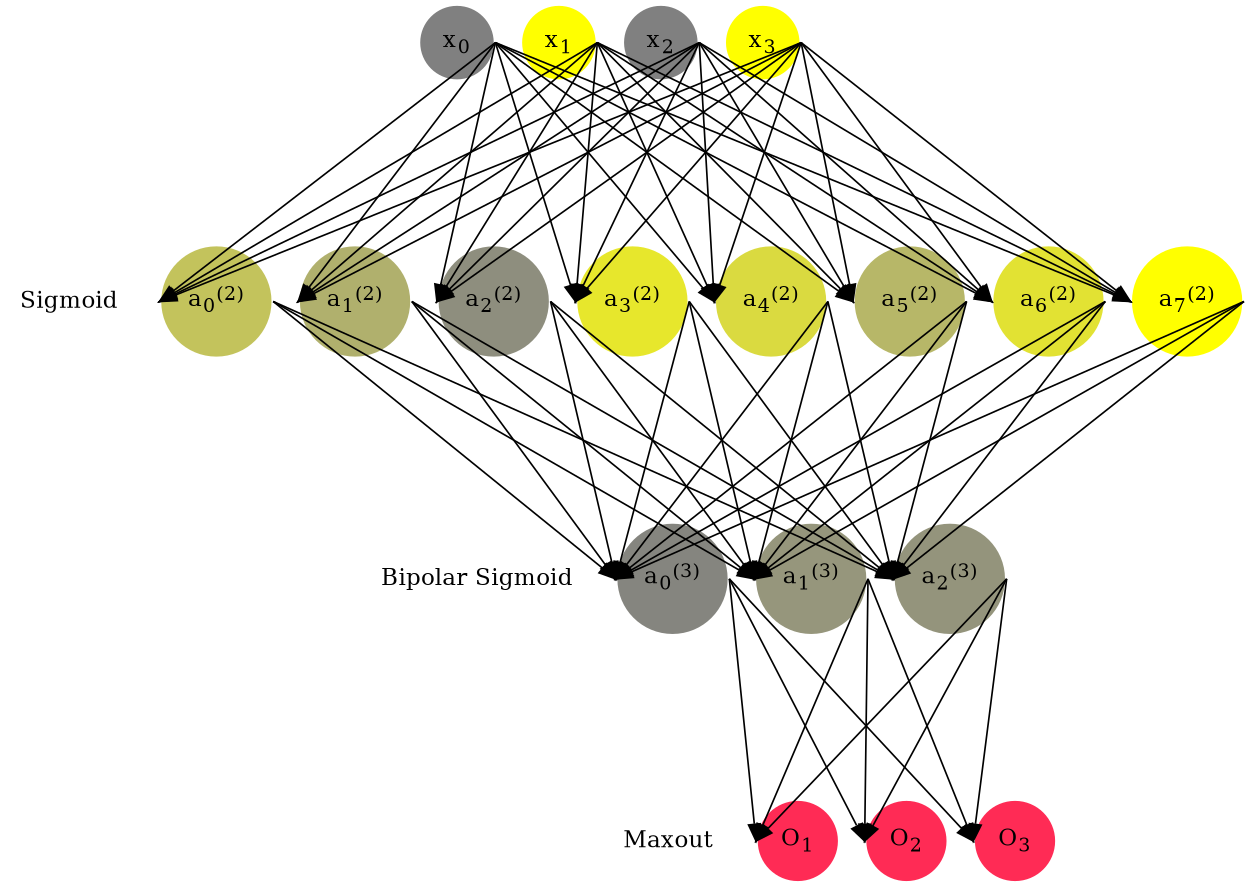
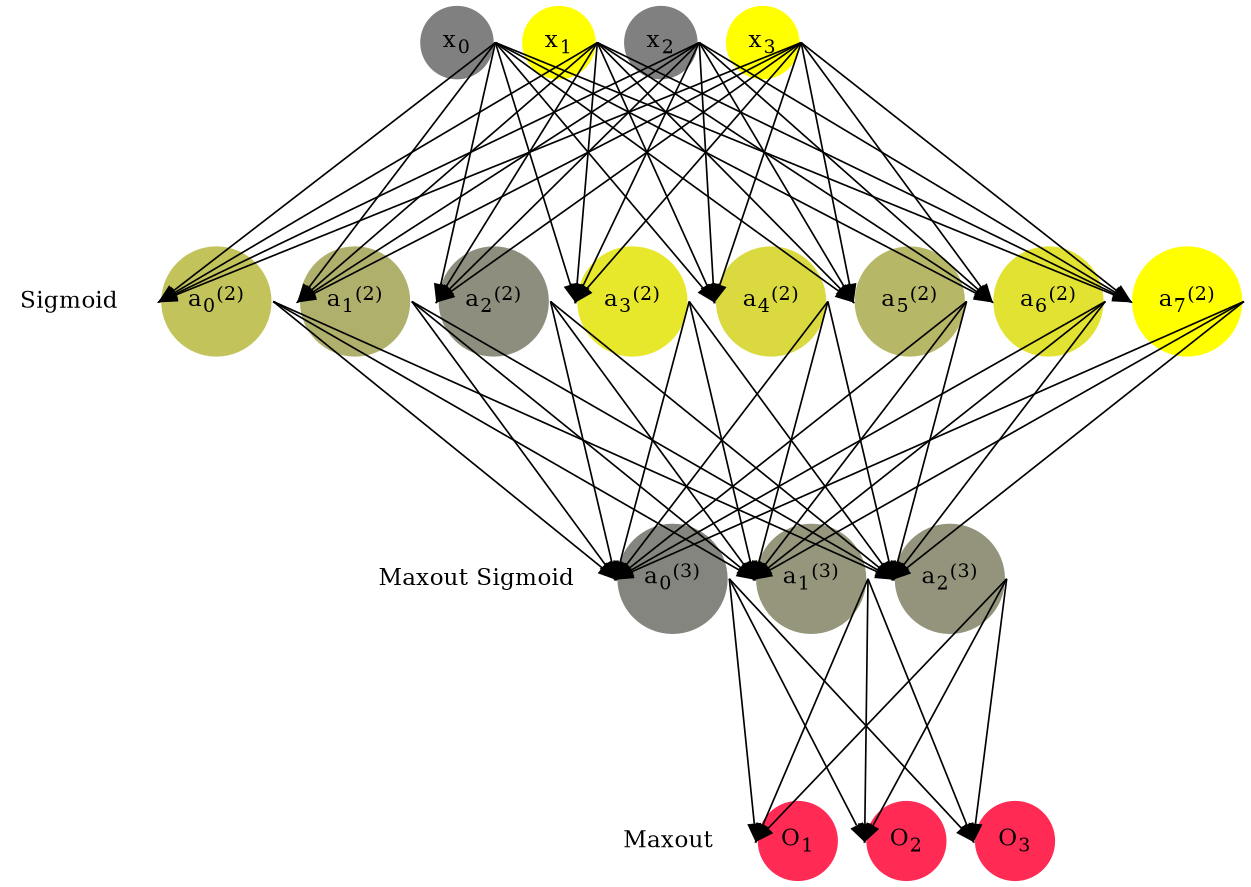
node "Bipolar Sigmoid": label "Bipolar Sigmoid" -> "Maxout Sigmoid"
